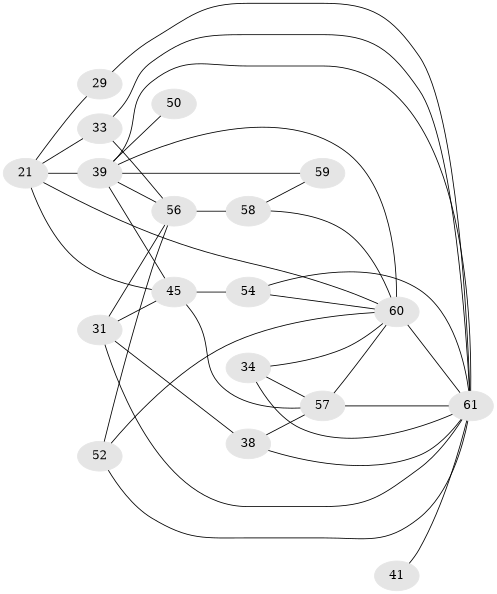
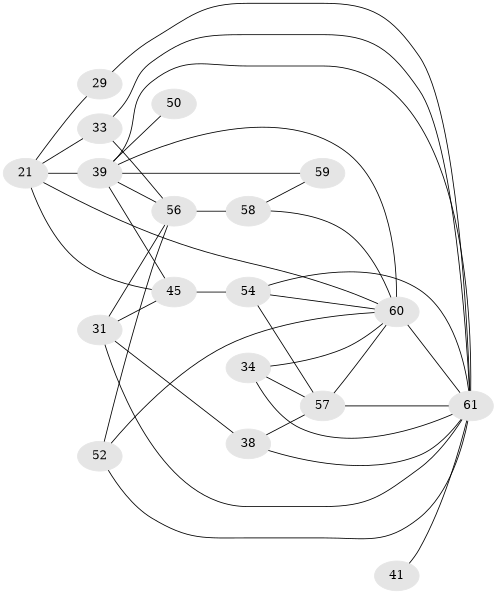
edge "45" -- "57": now "54" -- "57"
